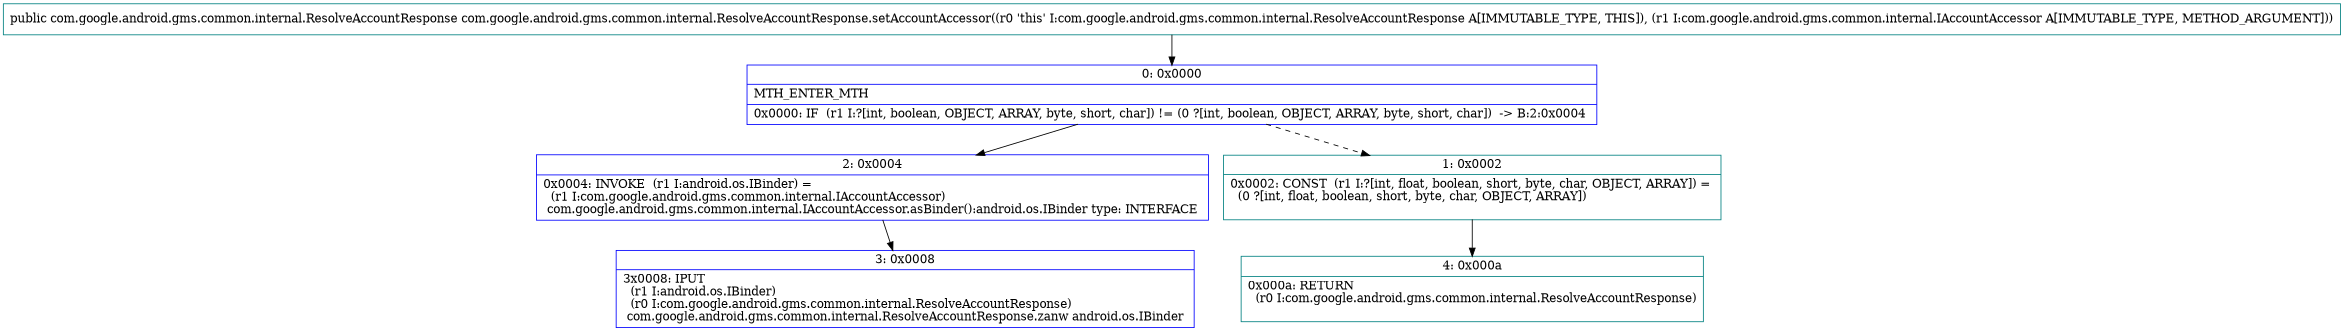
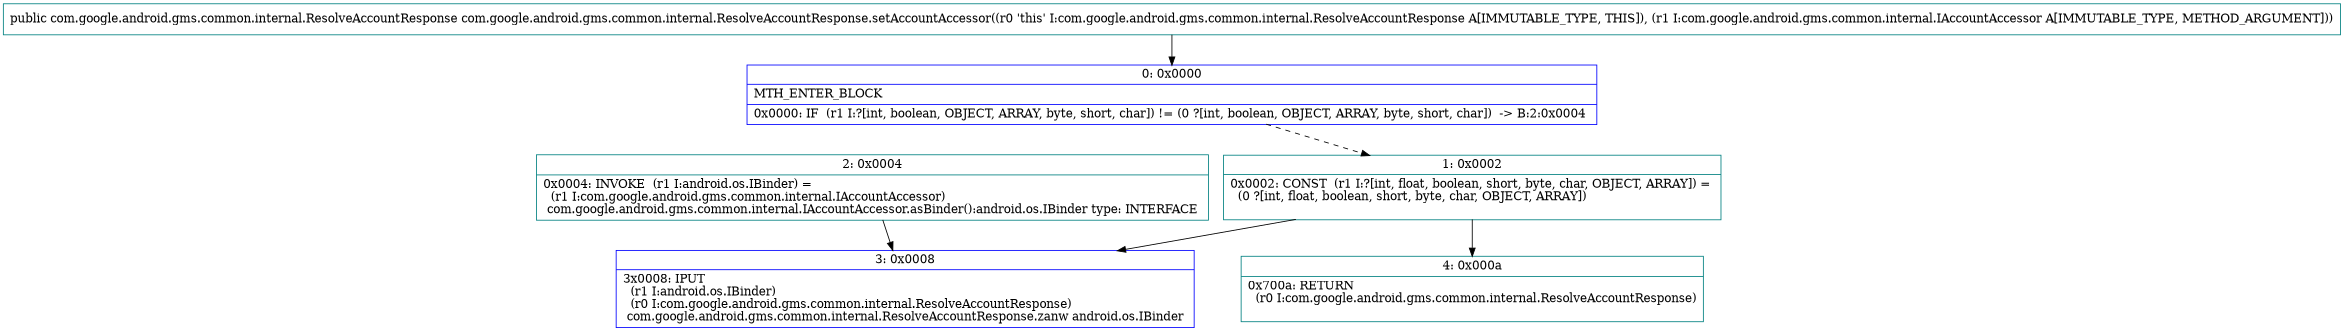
node "0: 0x0000": text "MTH_ENTER_MTH" -> "MTH_ENTER_BLOCK"
edge "0: 0x0000" -> "2: 0x0004": removed
node "2: 0x0004": color blue -> teal
edge "1: 0x0002" -> "3: 0x0008": added
node "4: 0x000a": text "0x000a: RETURN" -> "0x700a: RETURN"
